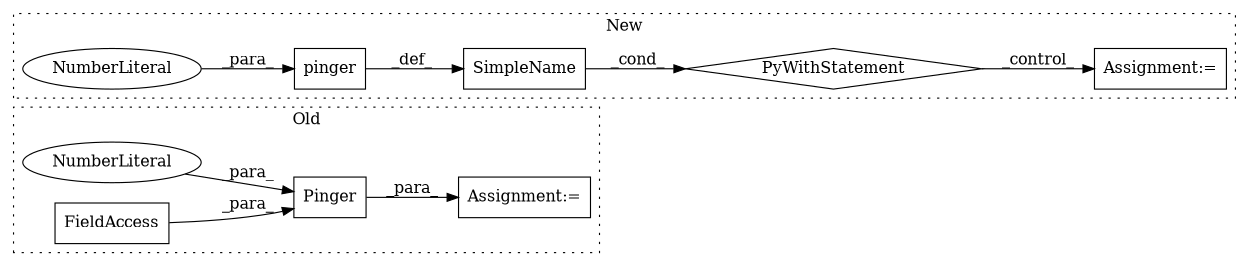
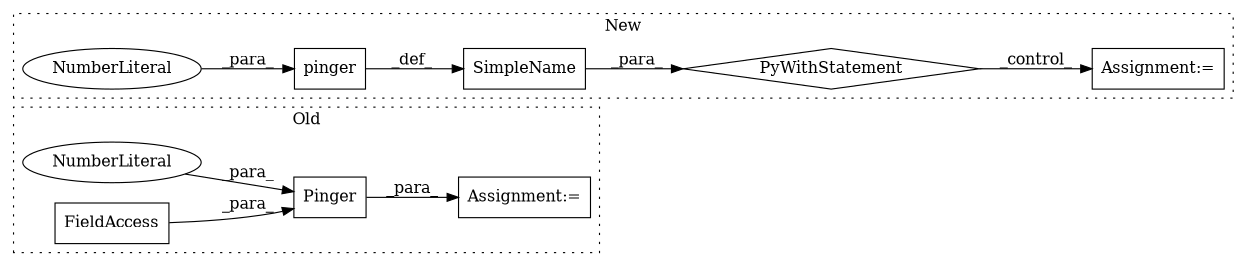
edge "SimpleName" -> "PyWithStatement": label "_cond_" -> "_para_"
